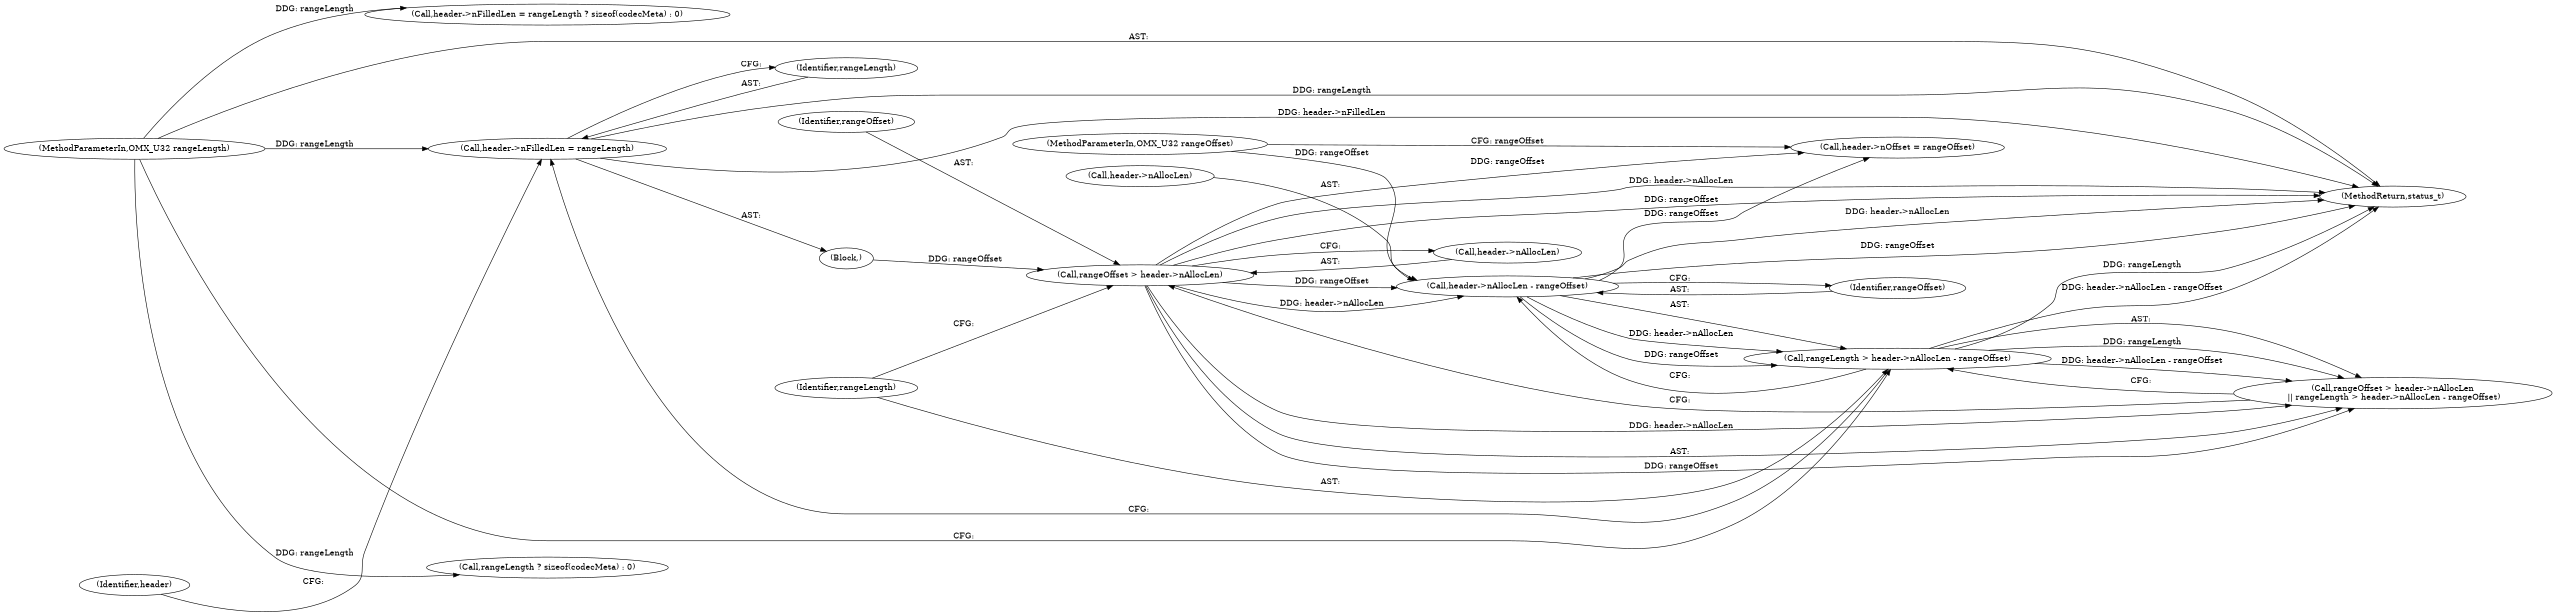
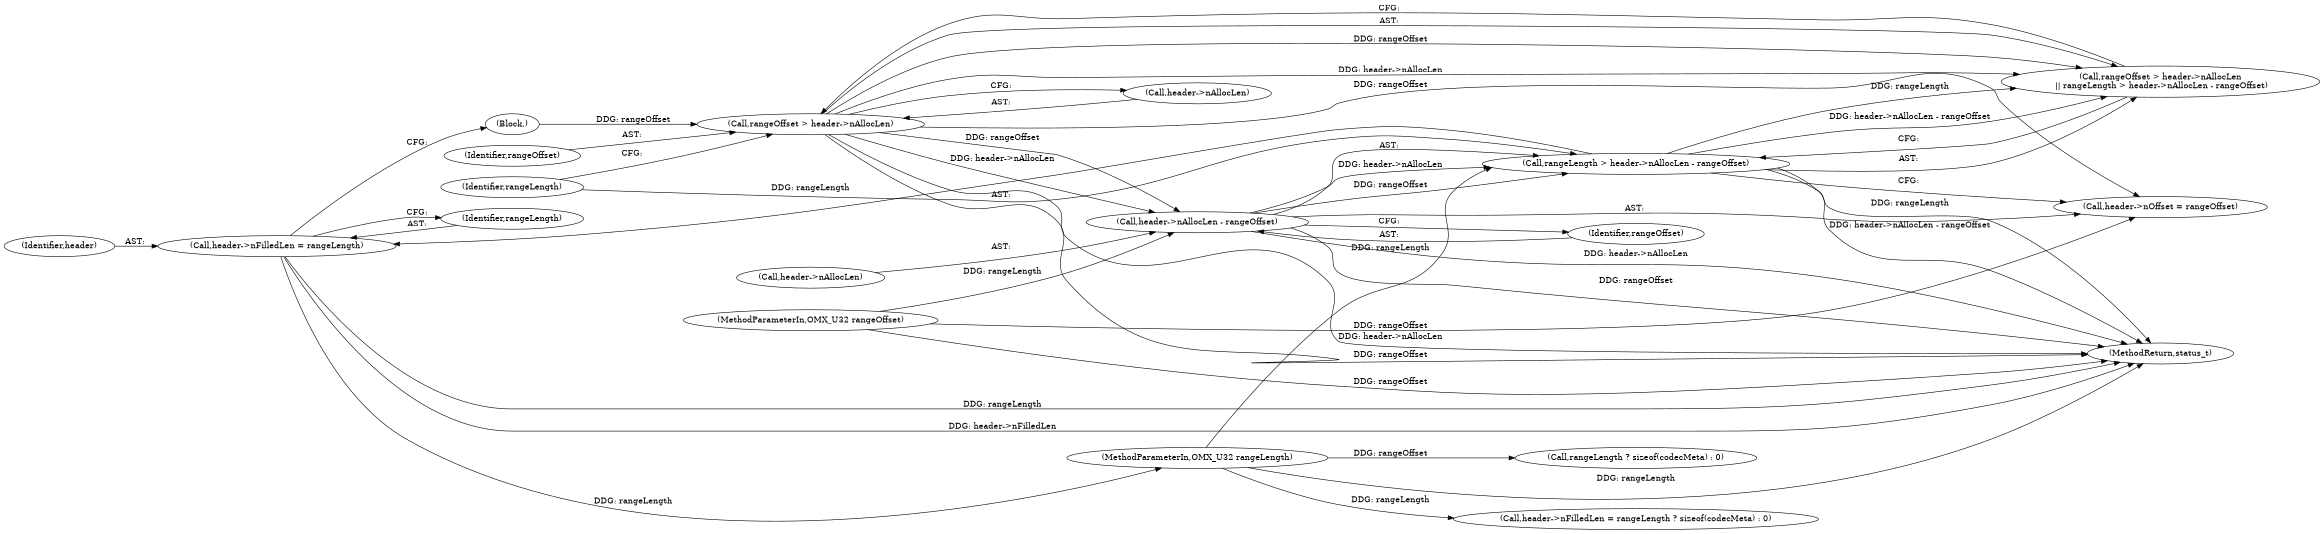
edge "(MethodParameterIn,OMX_U32 rangeLength)" -> "(MethodReturn,status_t)": label "AST: " -> "DDG: rangeLength"
edge "(MethodParameterIn,OMX_U32 rangeOffset)" -> "(Call,header->nOffset = rangeOffset)": label "CFG: rangeOffset" -> "DDG: rangeOffset"
edge "(MethodParameterIn,OMX_U32 rangeLength)" -> "(Call,header->nFilledLen = rangeLength)": reversed
edge "(MethodParameterIn,OMX_U32 rangeOffset)" -> "(Call,header->nAllocLen - rangeOffset)": label "DDG: rangeOffset" -> "DDG: rangeLength"
edge "(Call,header->nAllocLen - rangeOffset)" -> "(Call,header->nOffset = rangeOffset)": label "DDG: rangeOffset" -> "AST: "
edge "(Call,header->nFilledLen = rangeLength)" -> "(Block,)": label "AST: " -> "CFG: "
edge "(Call,rangeLength > header->nAllocLen - rangeOffset)" -> "(Call,header->nAllocLen - rangeOffset)": now "(Call,rangeLength > header->nAllocLen - rangeOffset)" -> "(Call,header->nOffset = rangeOffset)"
edge "(MethodParameterIn,OMX_U32 rangeOffset)" -> "(MethodReturn,status_t)": added, label "DDG: rangeOffset"
edge "(Call,rangeLength > header->nAllocLen - rangeOffset)" -> "(Call,header->nFilledLen = rangeLength)": label "CFG: " -> "DDG: rangeLength"
edge "(MethodParameterIn,OMX_U32 rangeLength)" -> "(Call,rangeLength > header->nAllocLen - rangeOffset)": label "CFG: " -> "DDG: rangeLength"
edge "(MethodParameterIn,OMX_U32 rangeLength)" -> "(Call,rangeLength ? sizeof(codecMeta) : 0)": label "DDG: rangeLength" -> "DDG: rangeOffset"
edge "(Identifier,header)" -> "(Call,header->nFilledLen = rangeLength)": label "CFG: " -> "AST: "
